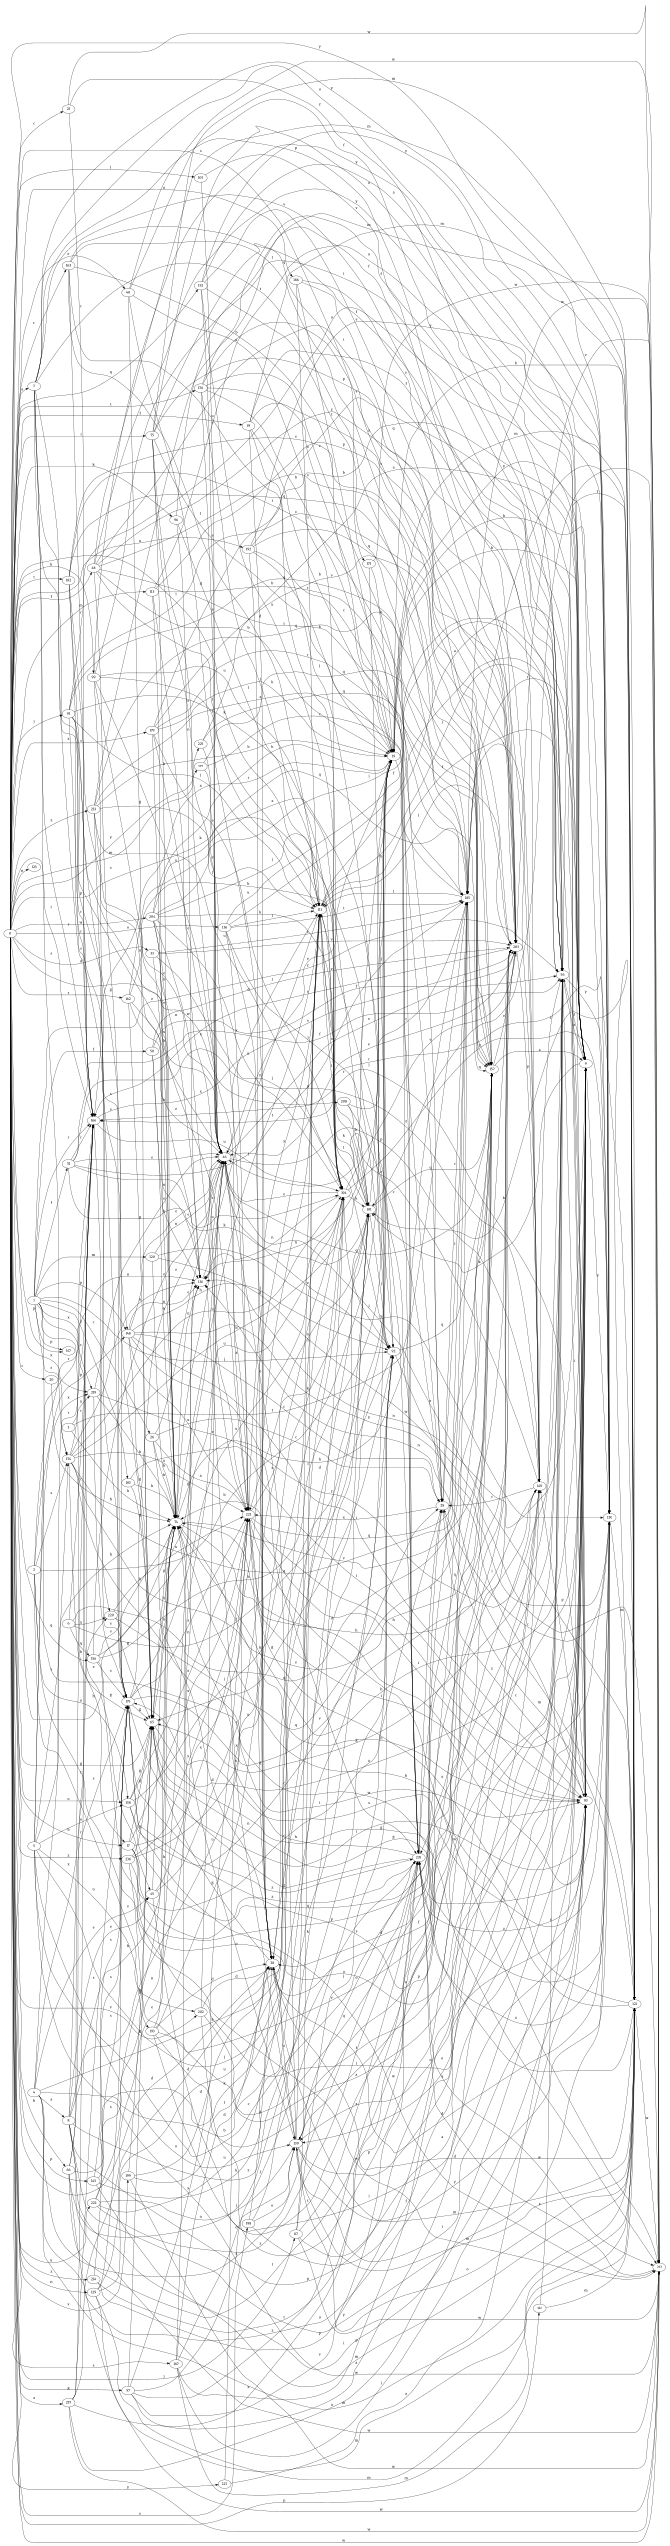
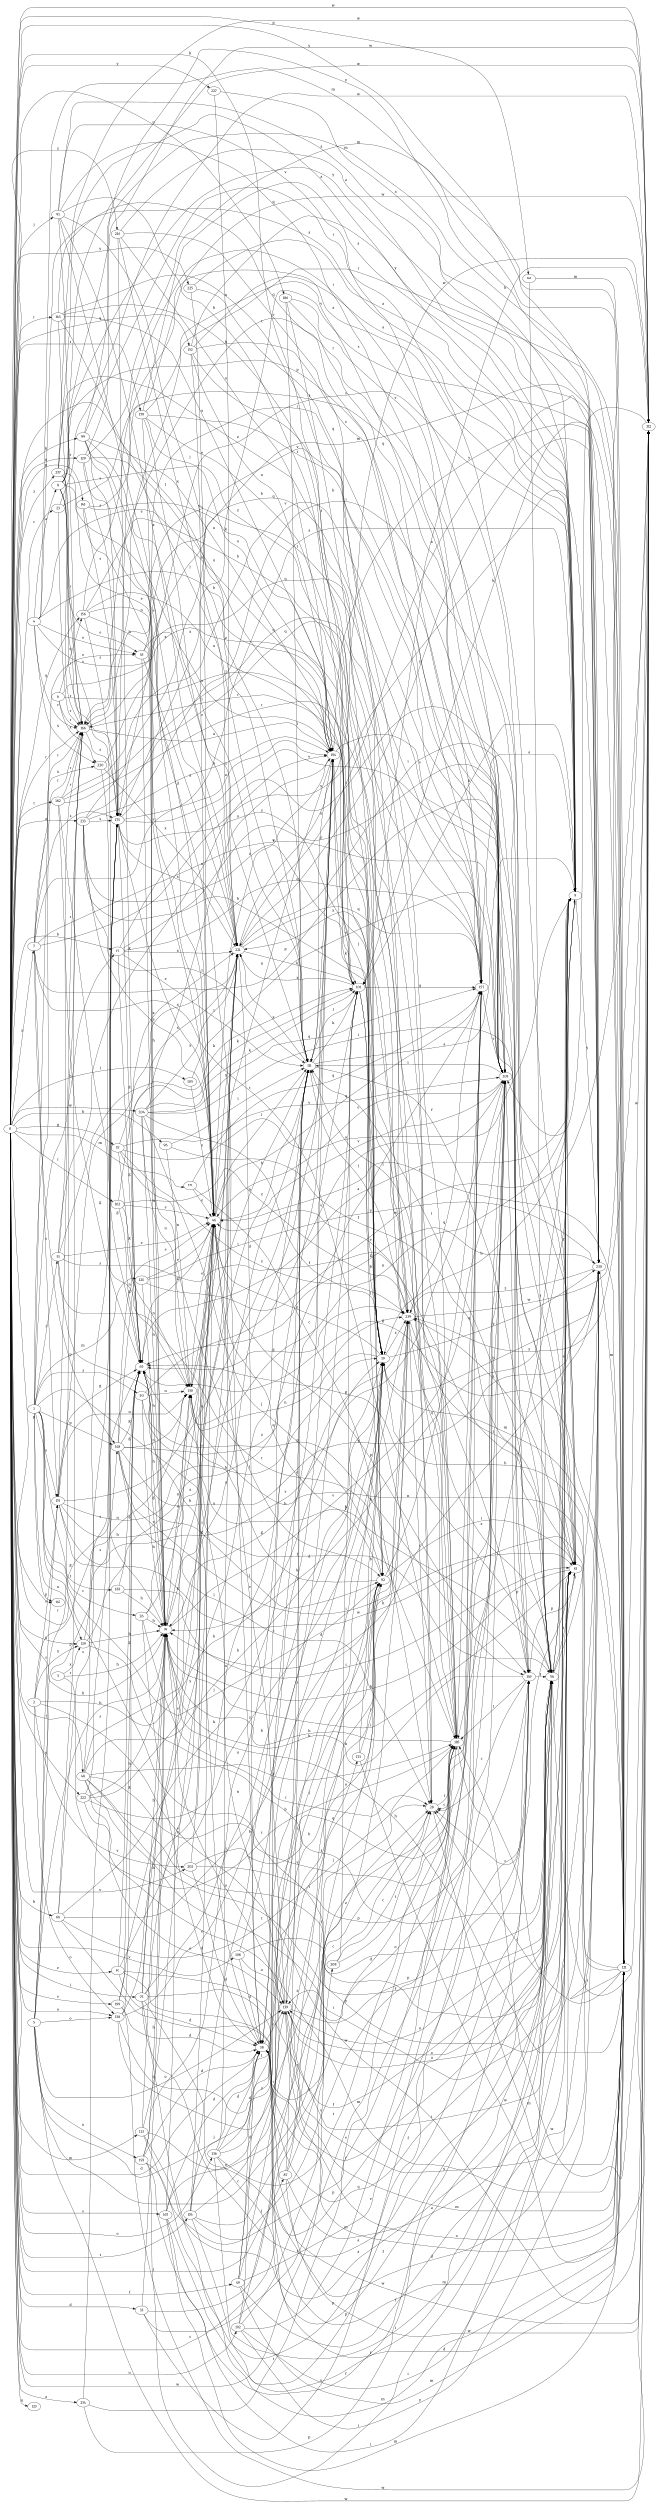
node "20": removed
